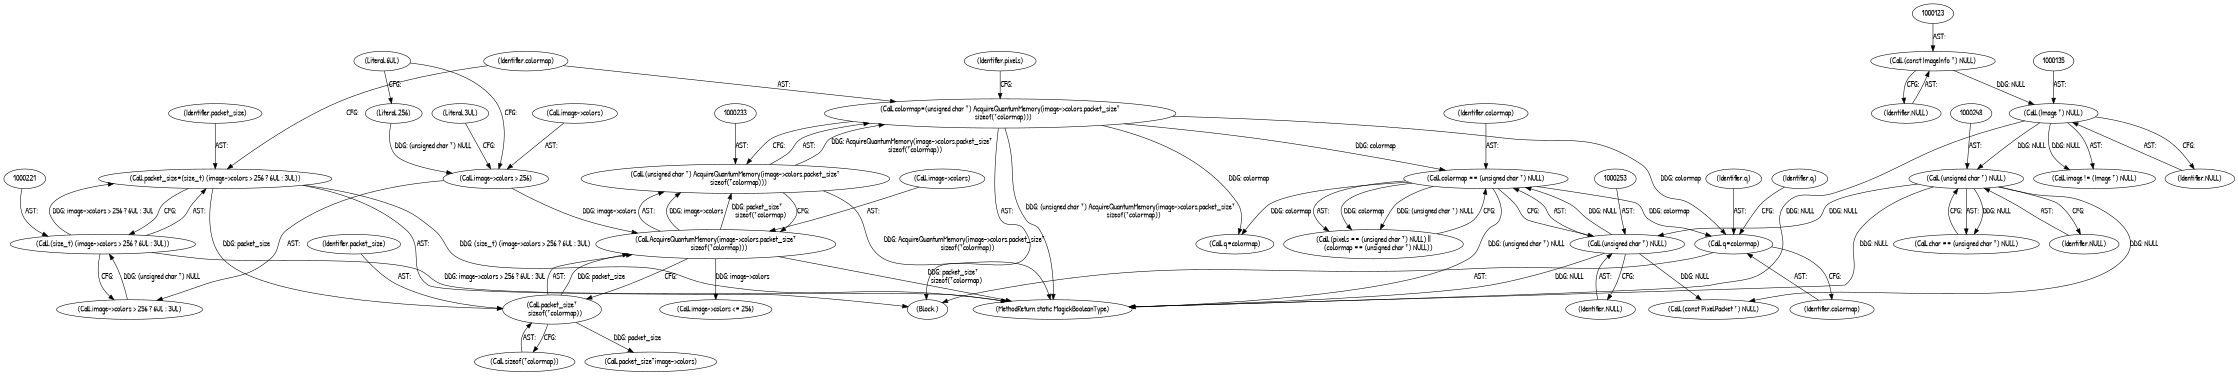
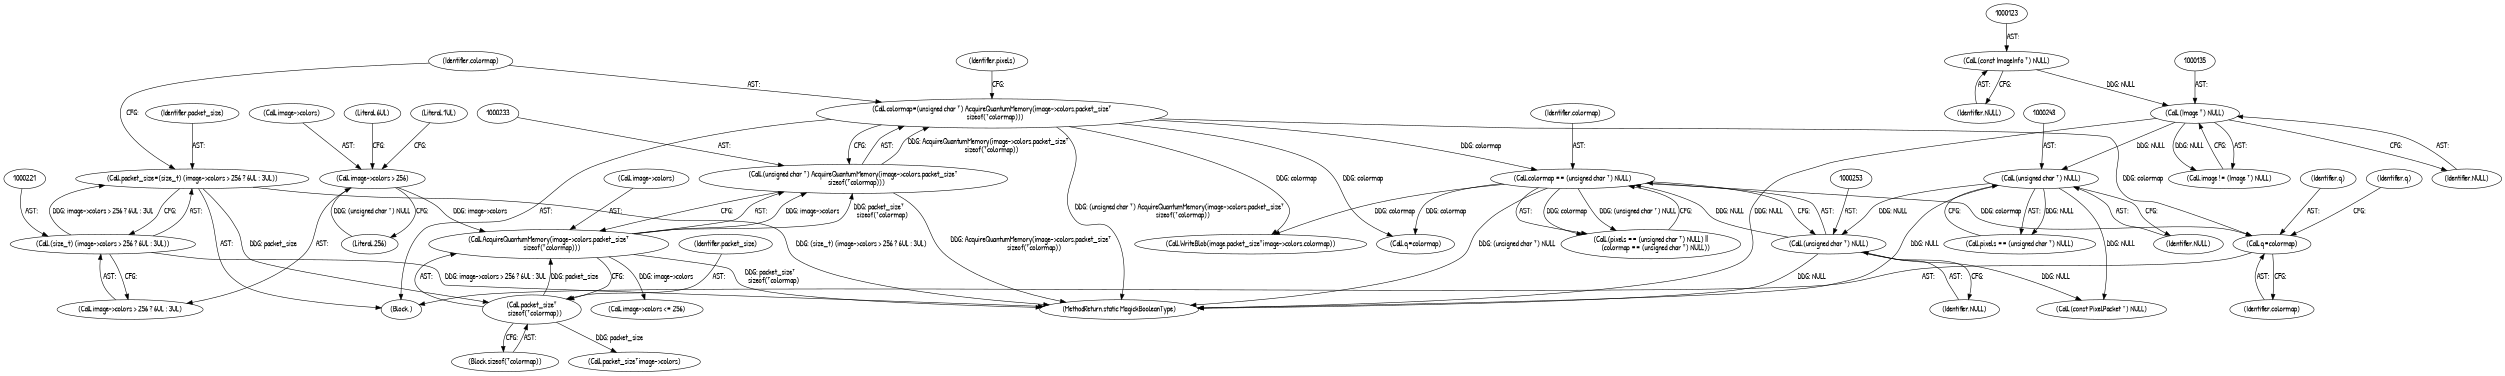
edge "(Literal,6UL)" -> "(Literal,256)": now "(Call,image->colors > 256)" -> "(Literal,256)"
node "(Literal,3UL)": label "(Literal,3UL)" -> "(Literal,1UL)"
edge "(Call,image != (Image *) NULL)" -> "(Call,(Image *) NULL)": added, label "CFG:"
node "(Call,WriteBlob(image,packet_size*image->colors,colormap))": added
node "(Call,char == (unsigned char *) NULL)": label "(Call,char == (unsigned char *) NULL)" -> "(Call,pixels == (unsigned char *) NULL)"
edge "(Call,image->colors > 256 ? 6UL : 3UL)" -> "(Call,(size_t) (image->colors > 256 ? 6UL : 3UL))": label "DDG: (unsigned char *) NULL" -> "AST: "
node "(Call,sizeof(*colormap))": label "(Call,sizeof(*colormap))" -> "(Block,sizeof(*colormap))"
